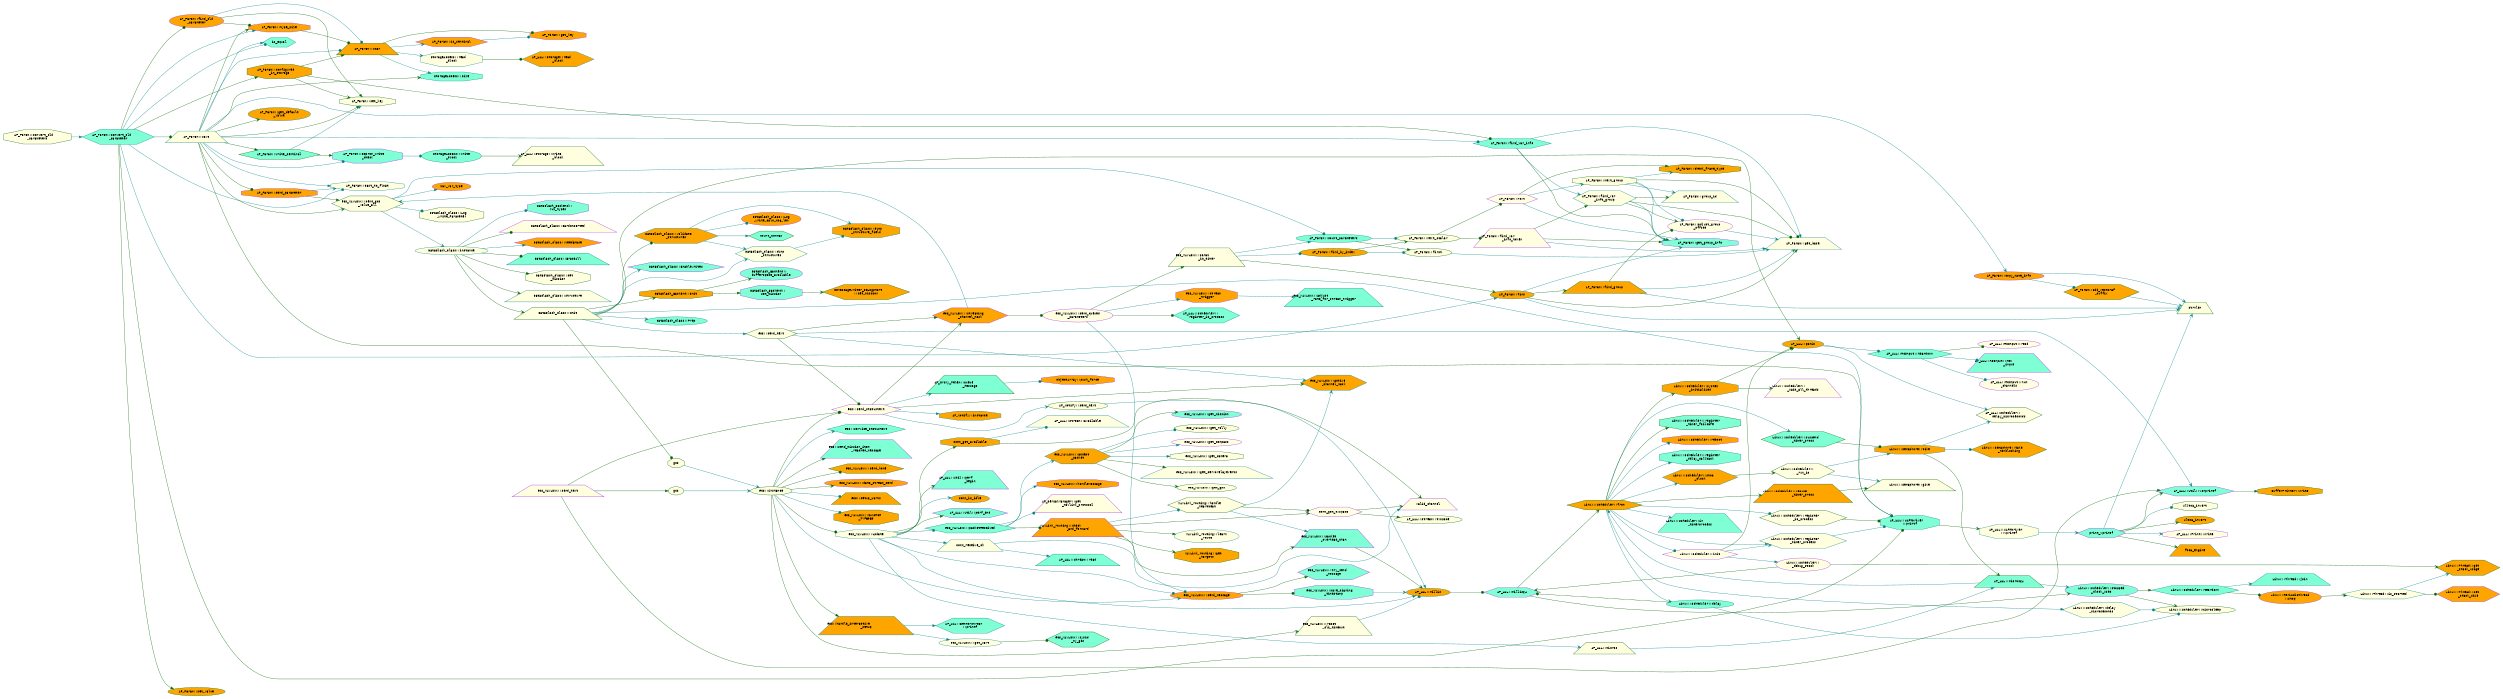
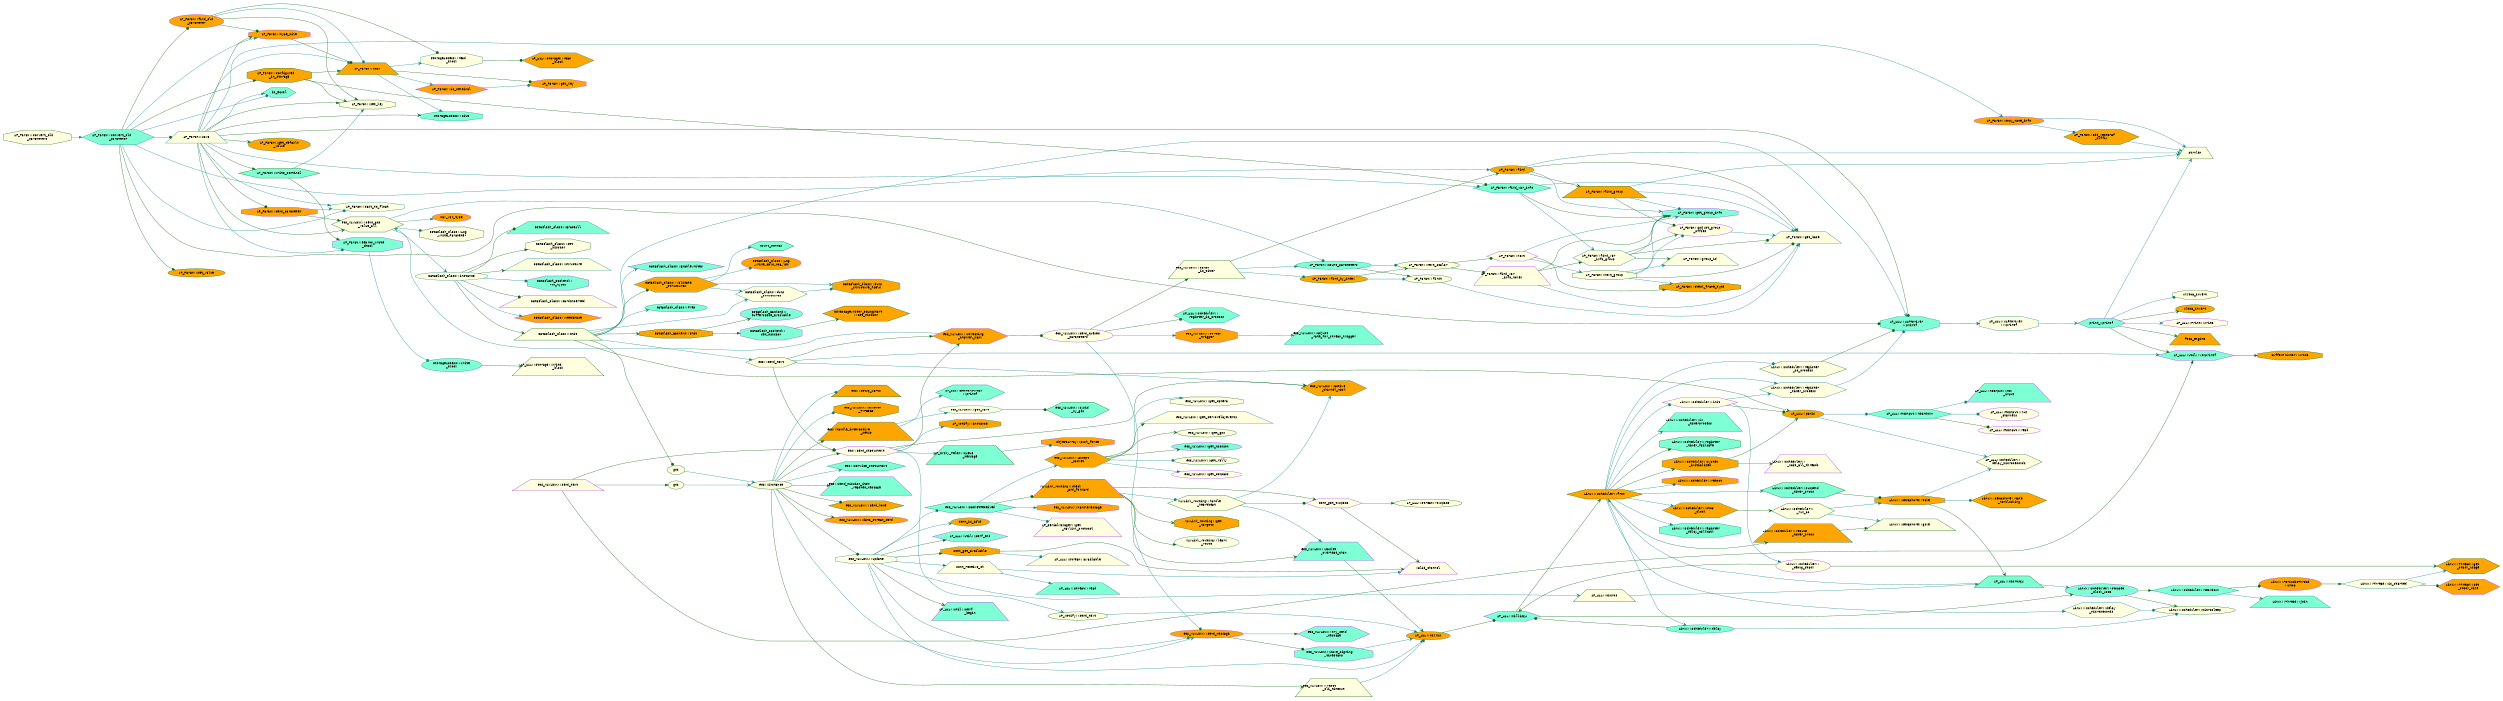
edge "AP_Param::find_old _parameter" -> "StorageAccess::read _block": added
edge "AP_Param::find_group" -> "AP_Param::get_group_info": added
node "Linux::Scheduler::resume _timer_procs": color darkgreen -> teal
